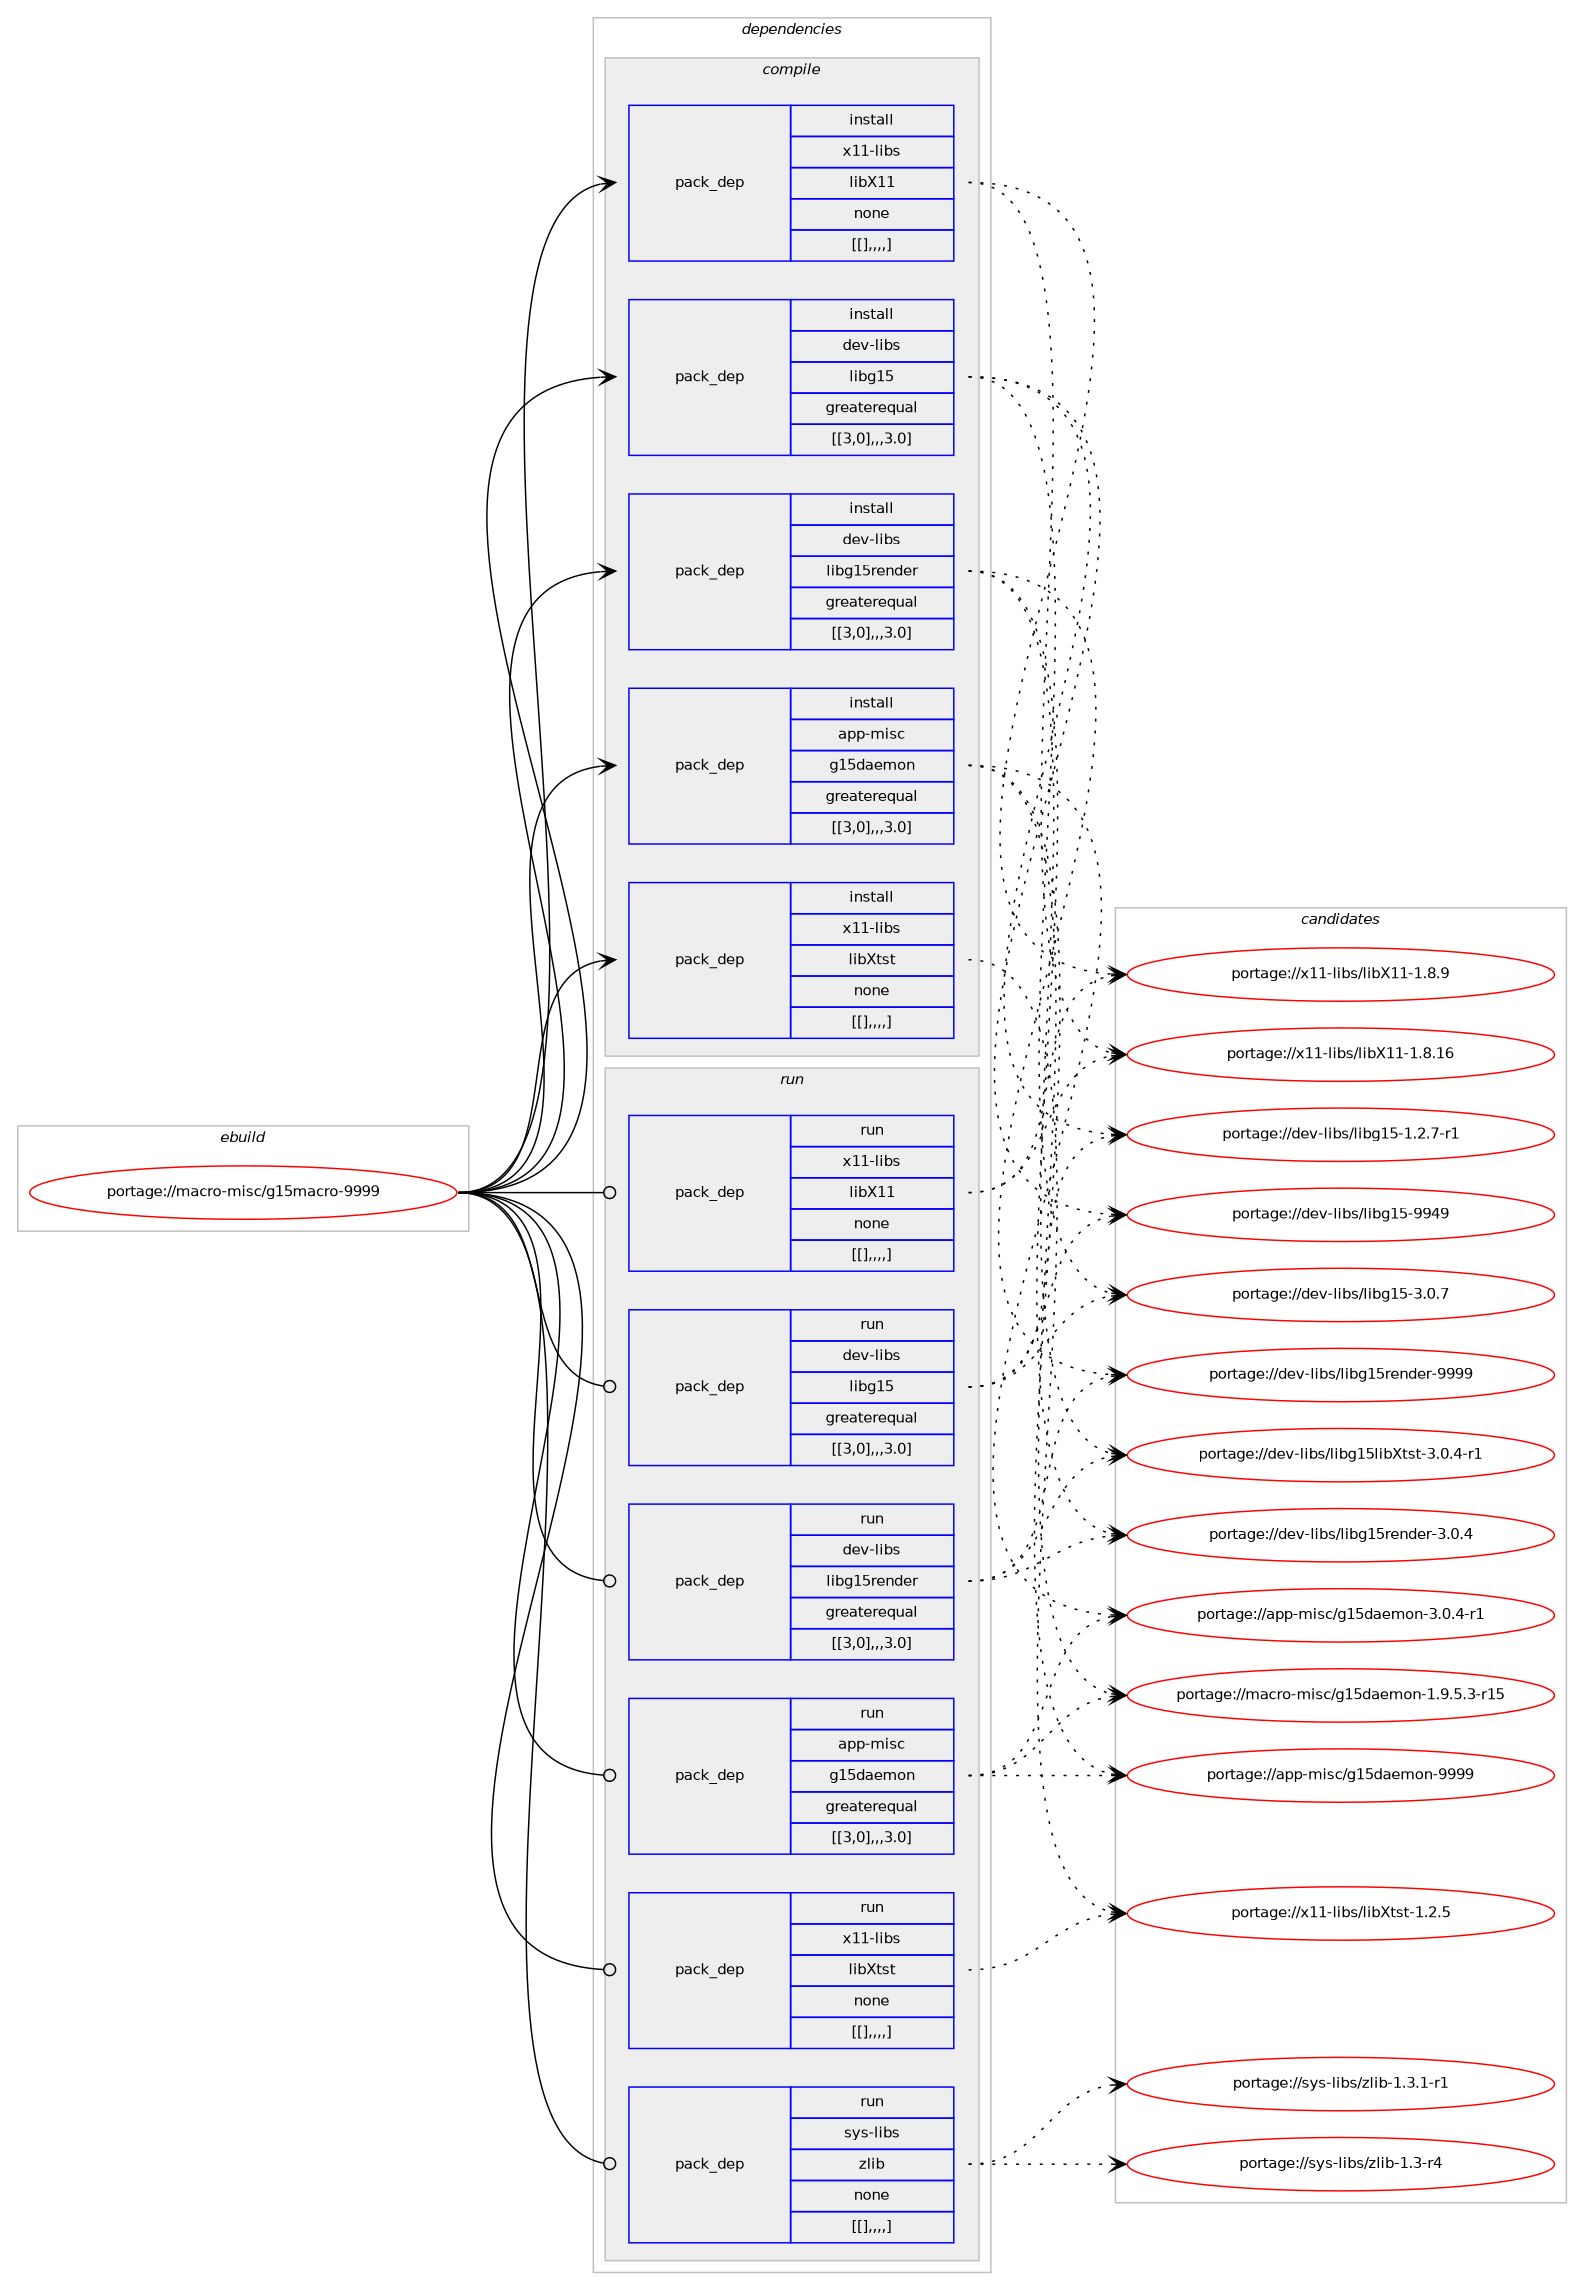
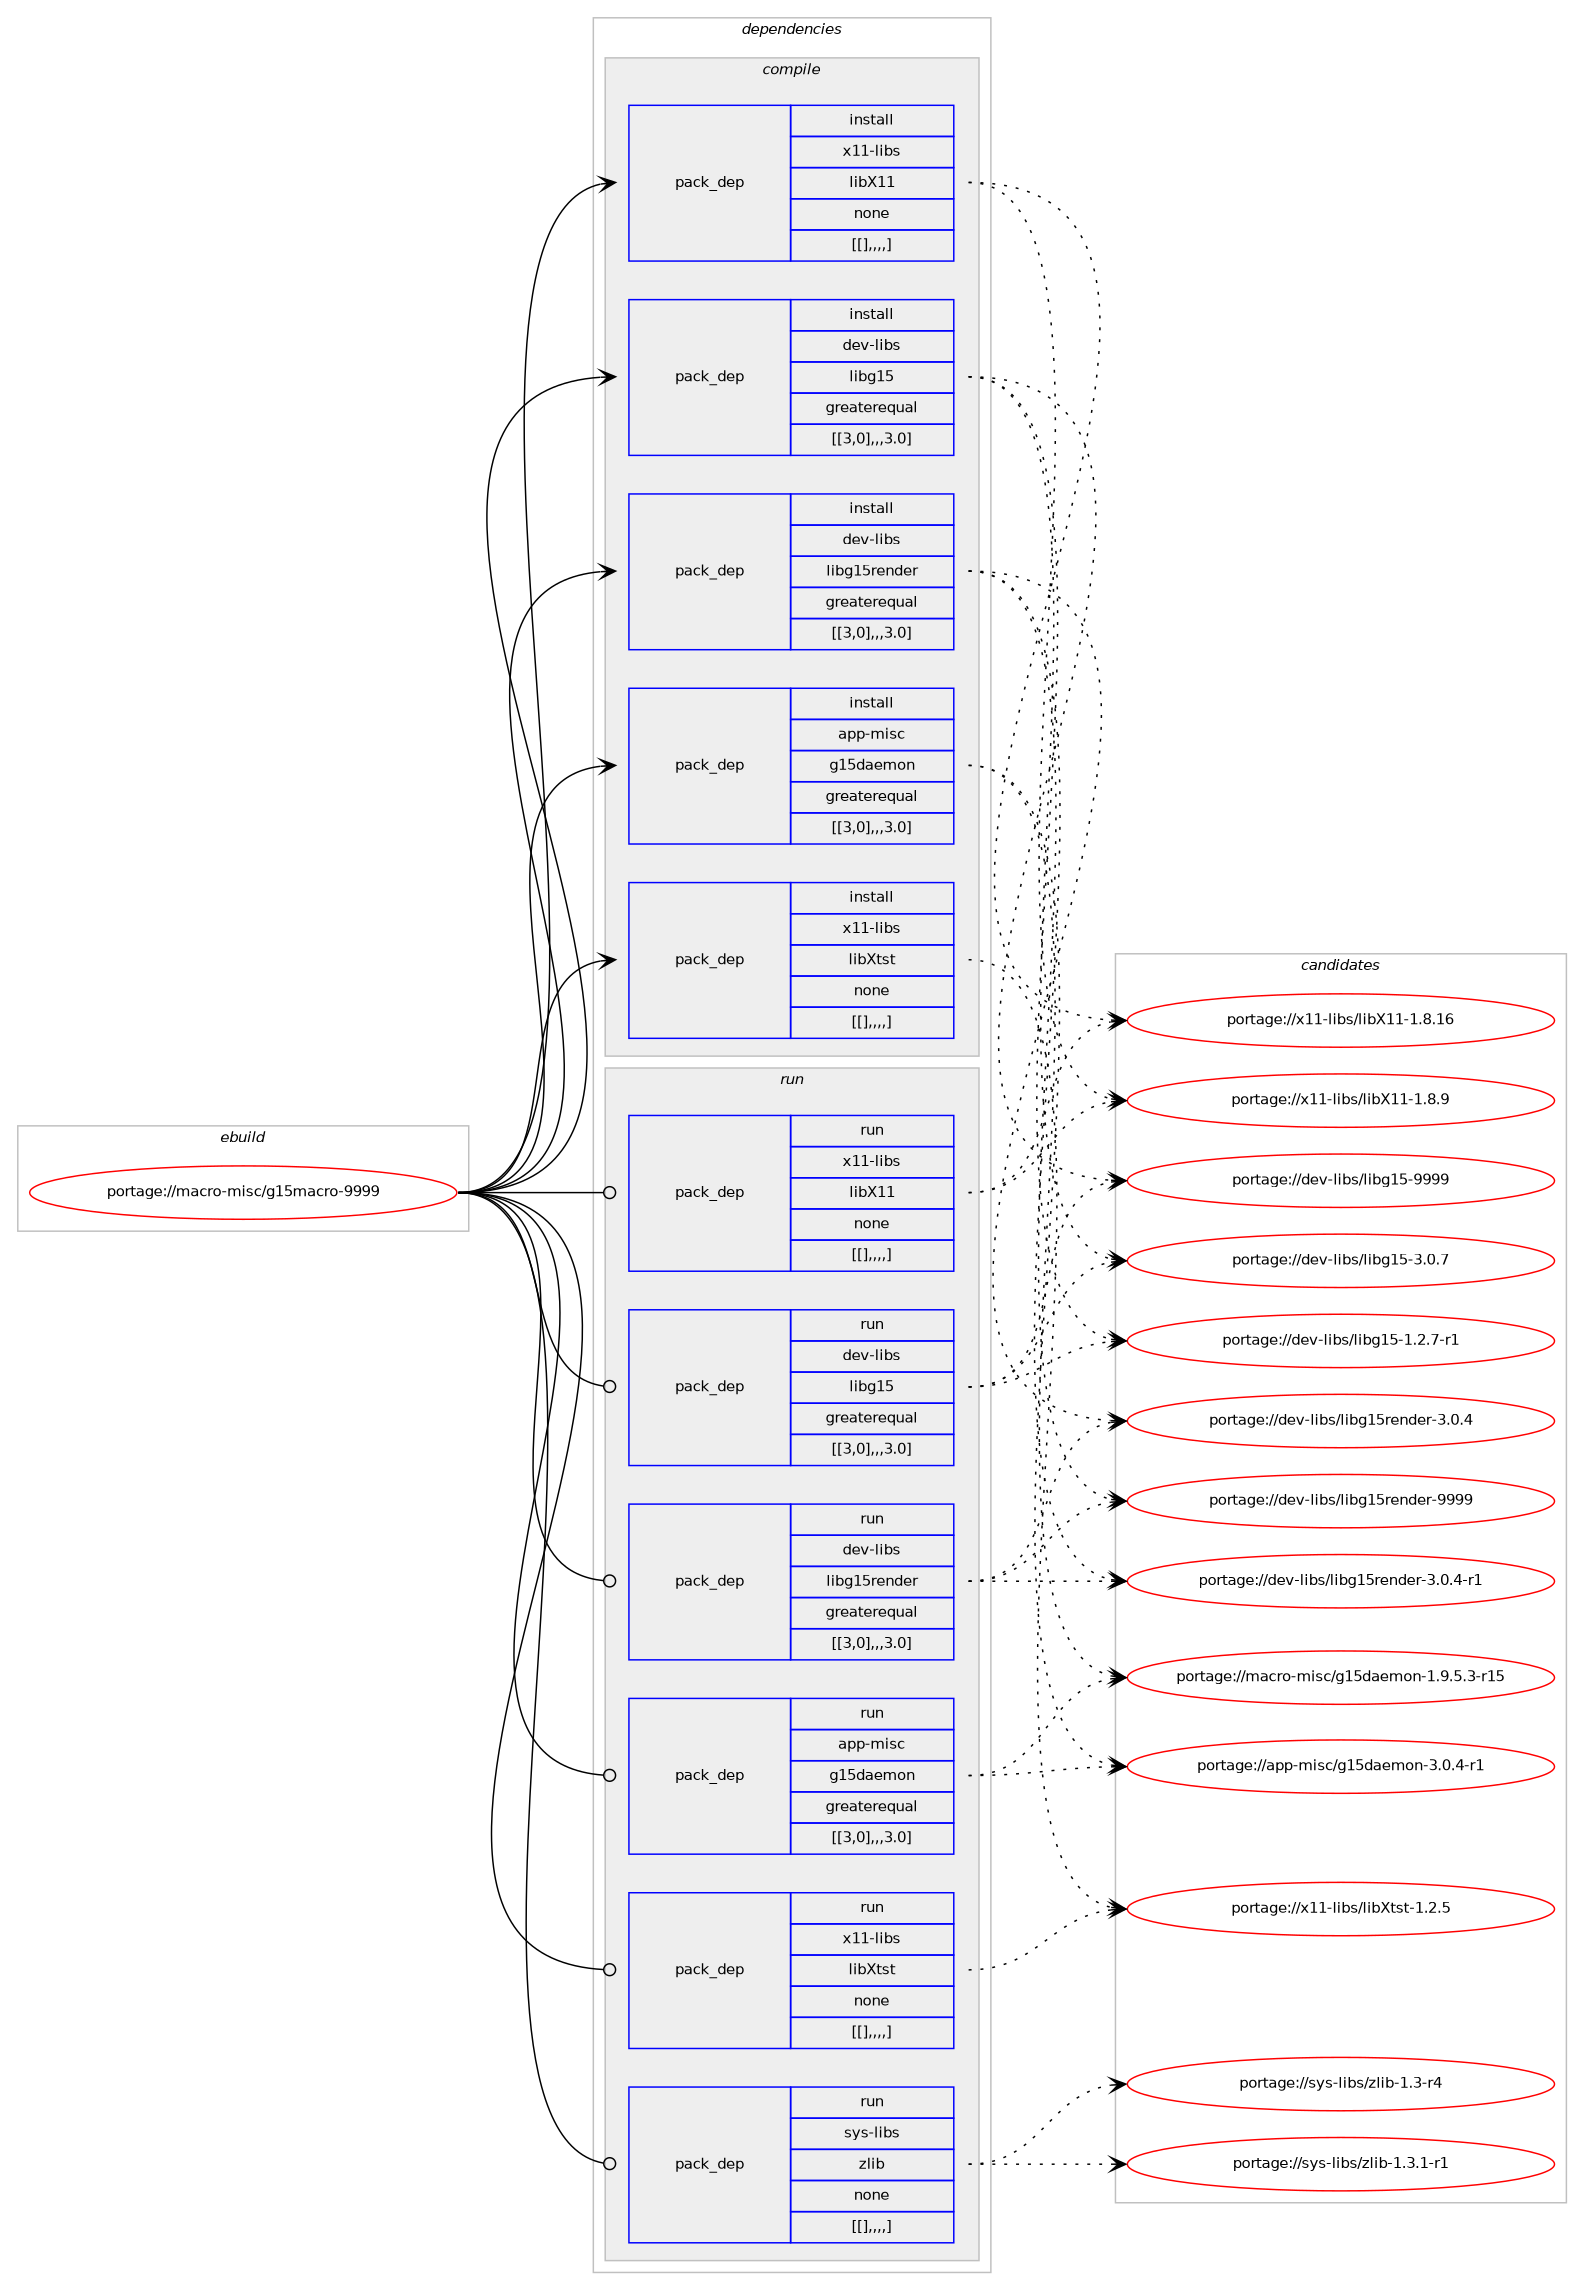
node "portage://dev-libs/libg15-9949": label "portage://dev-libs/libg15-9949" -> "portage://dev-libs/libg15-9999"
node "portage://dev-libs/libg15libXtst-3.0.4-r1": label "portage://dev-libs/libg15libXtst-3.0.4-r1" -> "portage://dev-libs/libg15render-3.0.4-r1"
node "portage://app-misc/g15daemon-9999": removed
